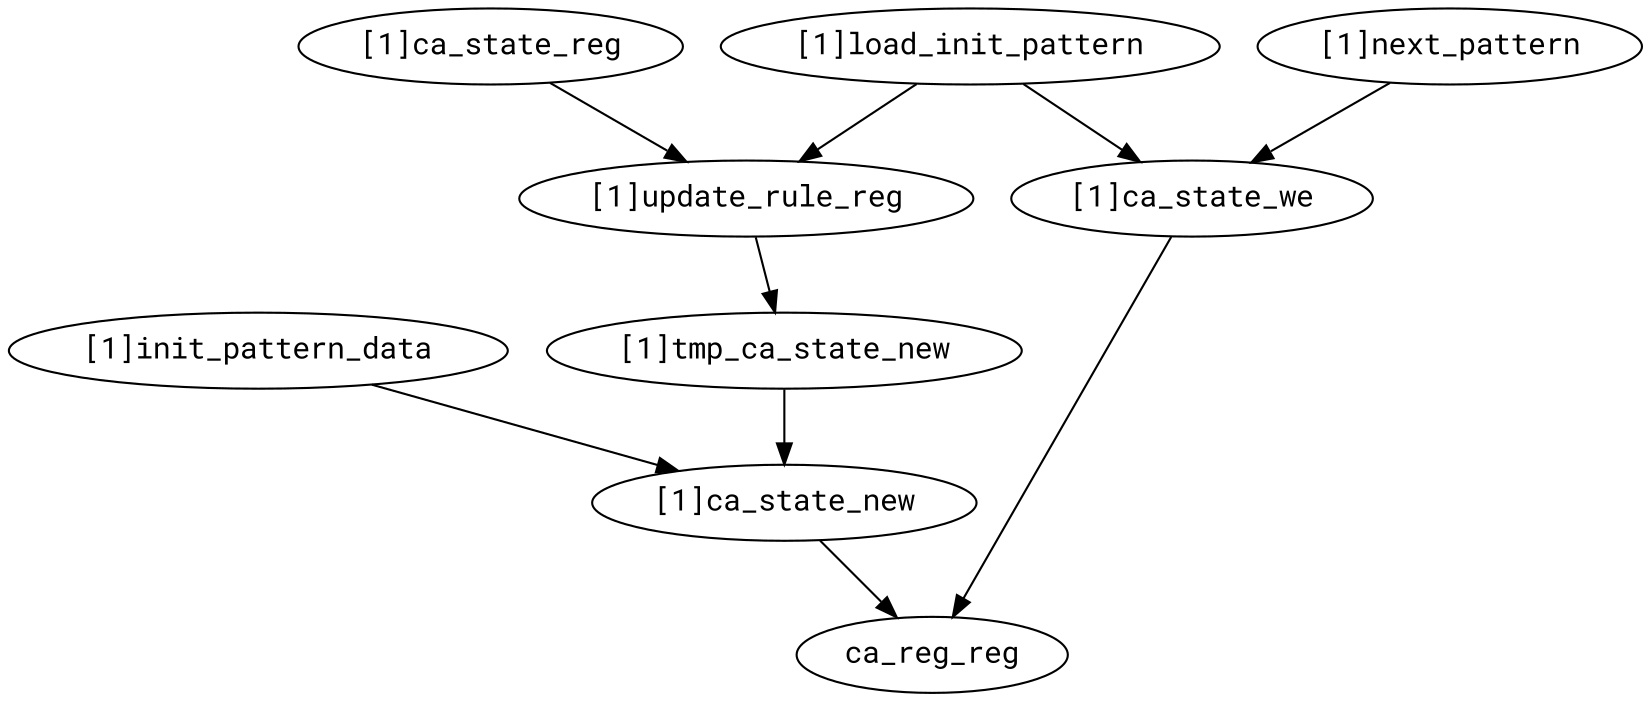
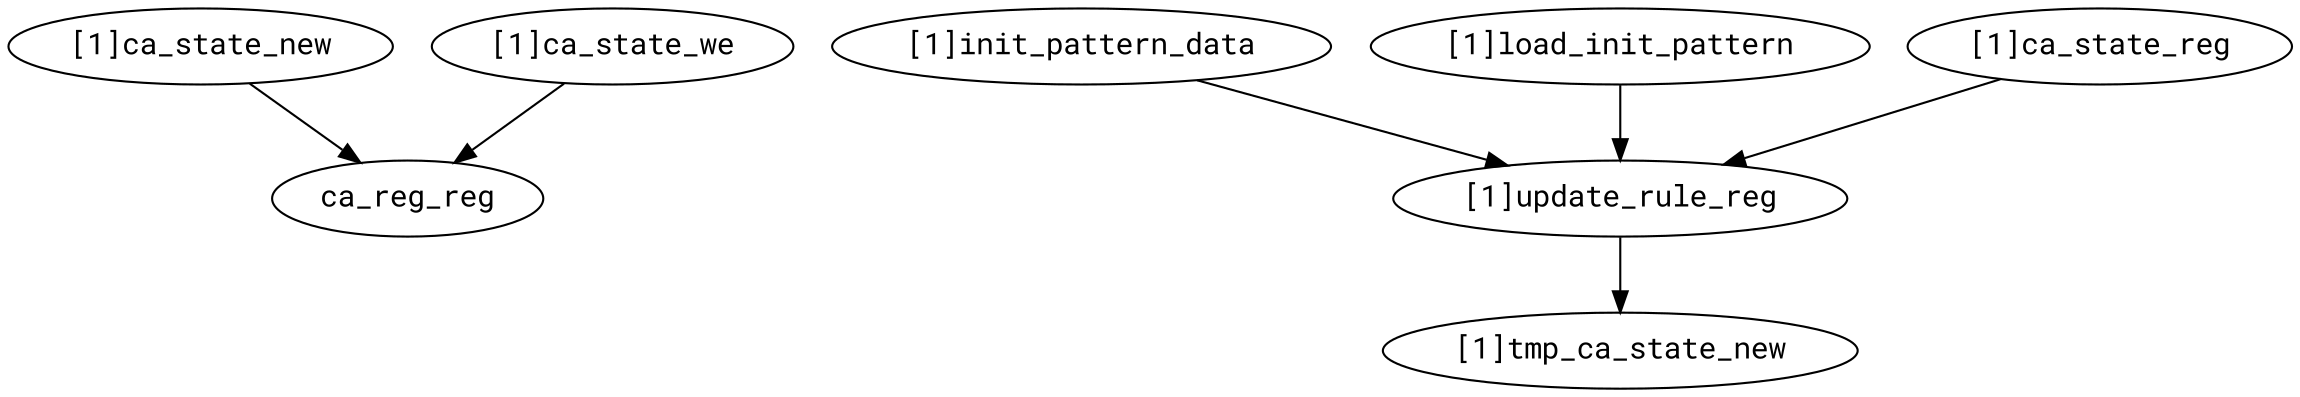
node "[1]next_pattern": removed
edge "[1]load_init_pattern" -> "[1]ca_state_we": removed
edge "[1]tmp_ca_state_new" -> "[1]ca_state_new": removed
edge "[1]init_pattern_data" -> "[1]ca_state_new": now "[1]init_pattern_data" -> "[1]update_rule_reg"
